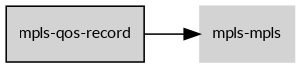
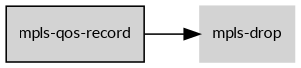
node "mpls-mpls": label "mpls-mpls" -> "mpls-drop"
